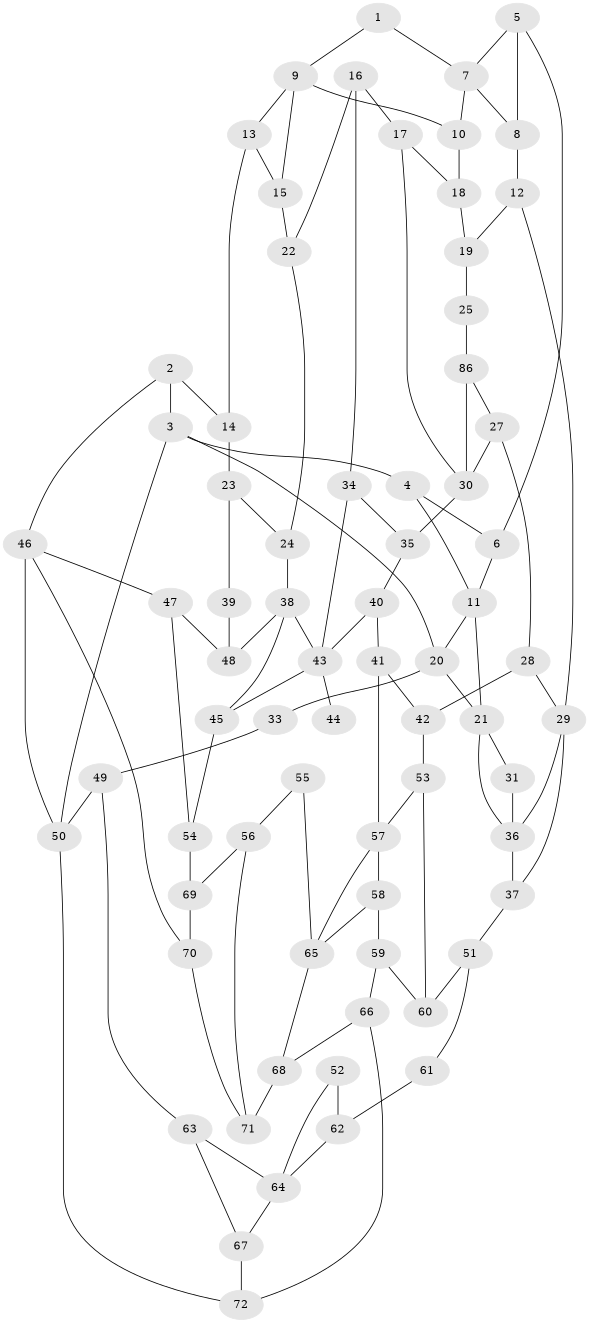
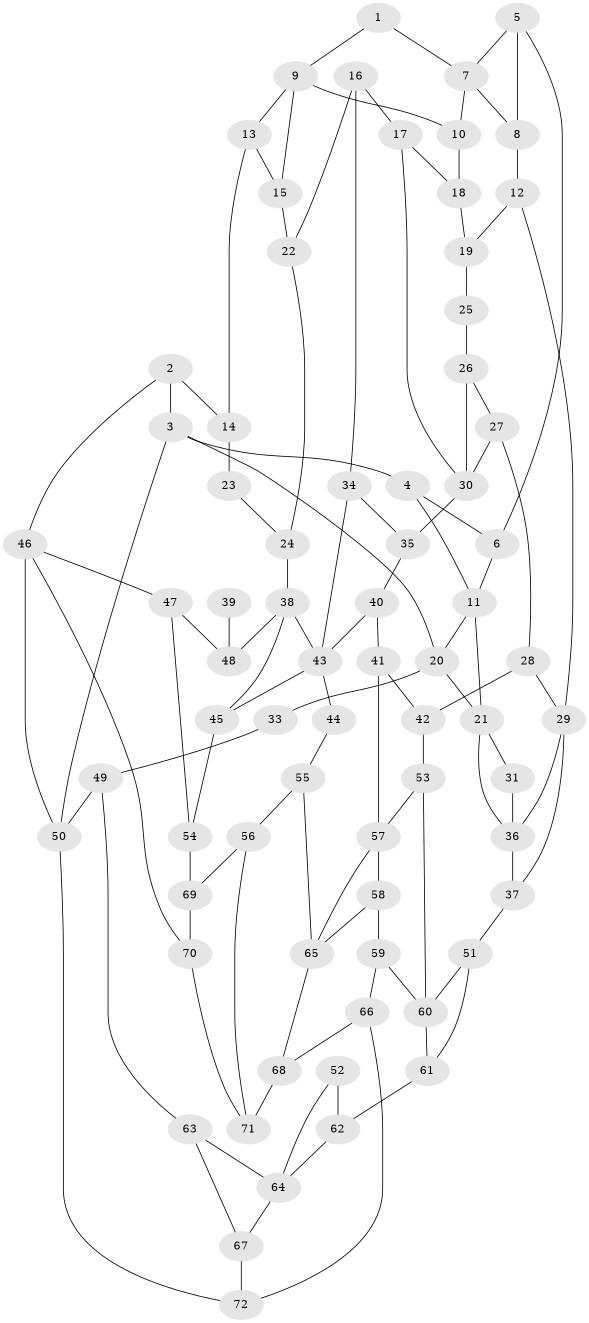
node "86": label "86" -> "26"
edge "23" -- "39": removed
edge "44" -- "55": added
edge "60" -- "61": added
